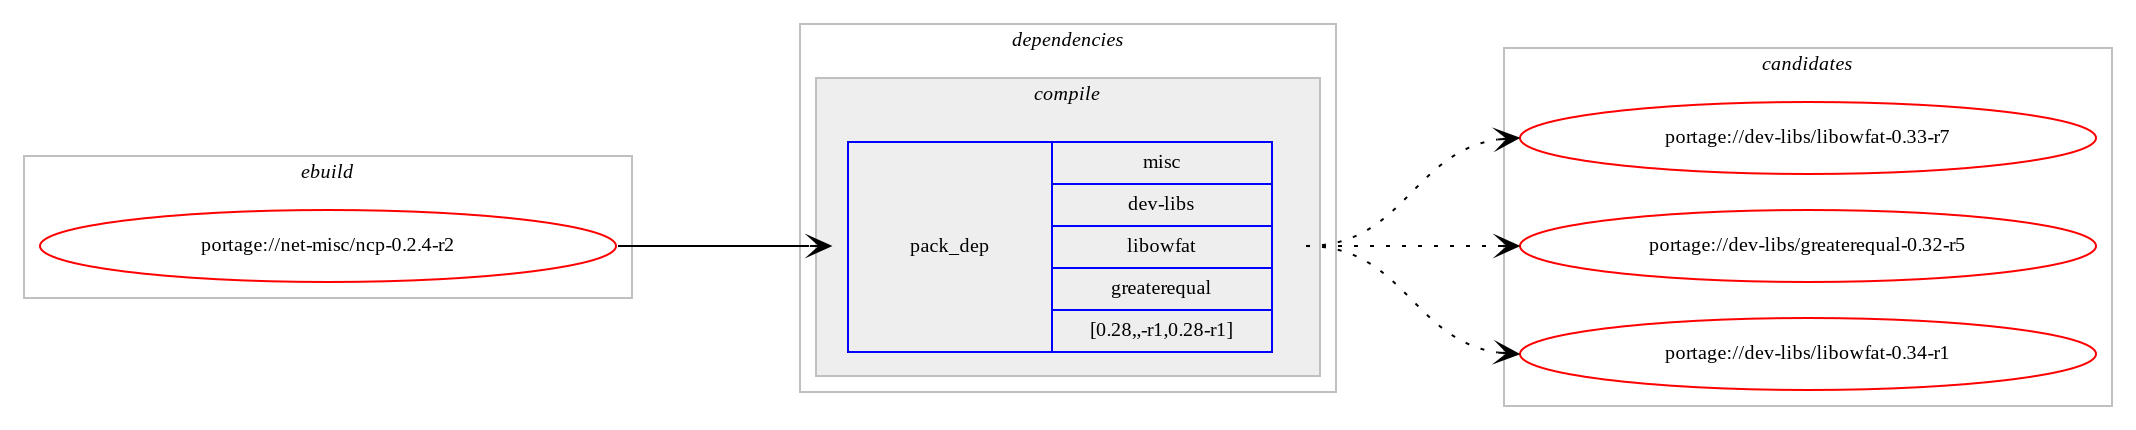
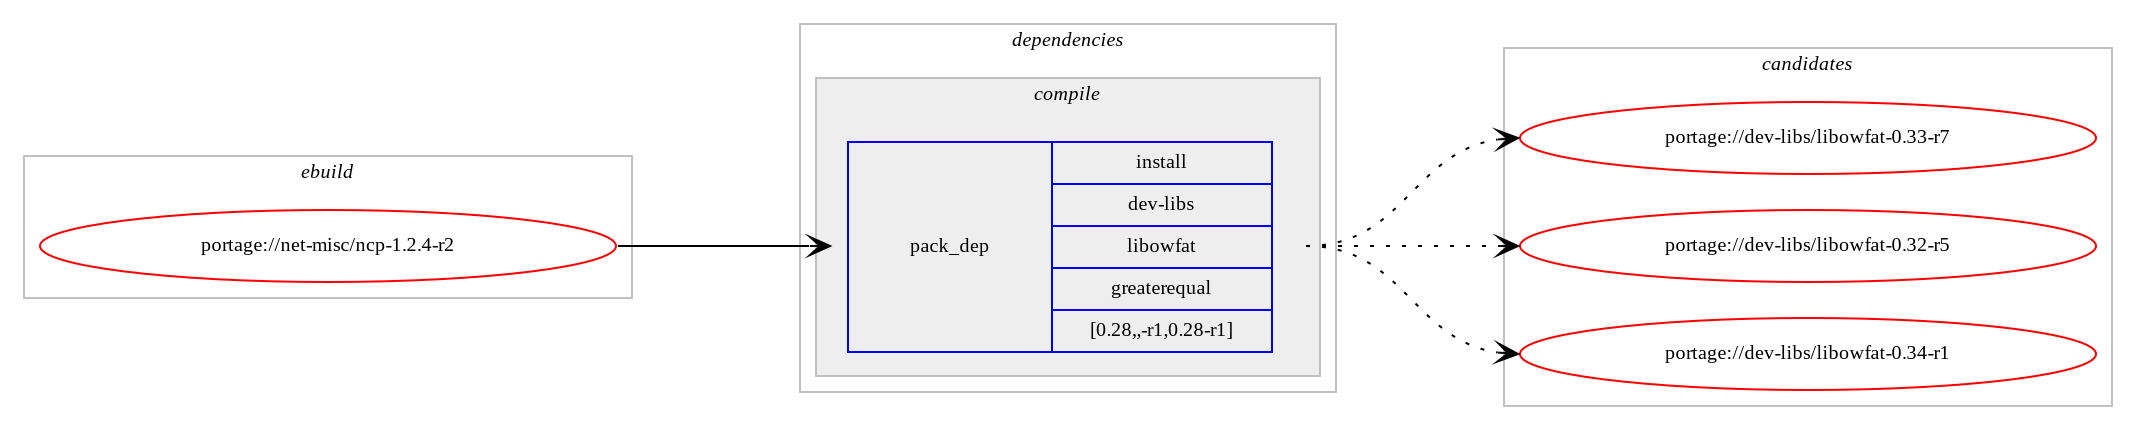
node "pack_dep": text "misc" -> "install"
node "portage://net-misc/ncp-0.2.4-r2": label "portage://net-misc/ncp-0.2.4-r2" -> "portage://net-misc/ncp-1.2.4-r2"
node "portage://dev-libs/greaterequal-0.32-r5": label "portage://dev-libs/greaterequal-0.32-r5" -> "portage://dev-libs/libowfat-0.32-r5"
